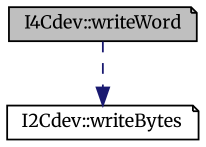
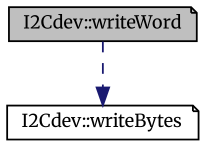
node "I4Cdev::writeWord": label "I4Cdev::writeWord" -> "I2Cdev::writeWord"
